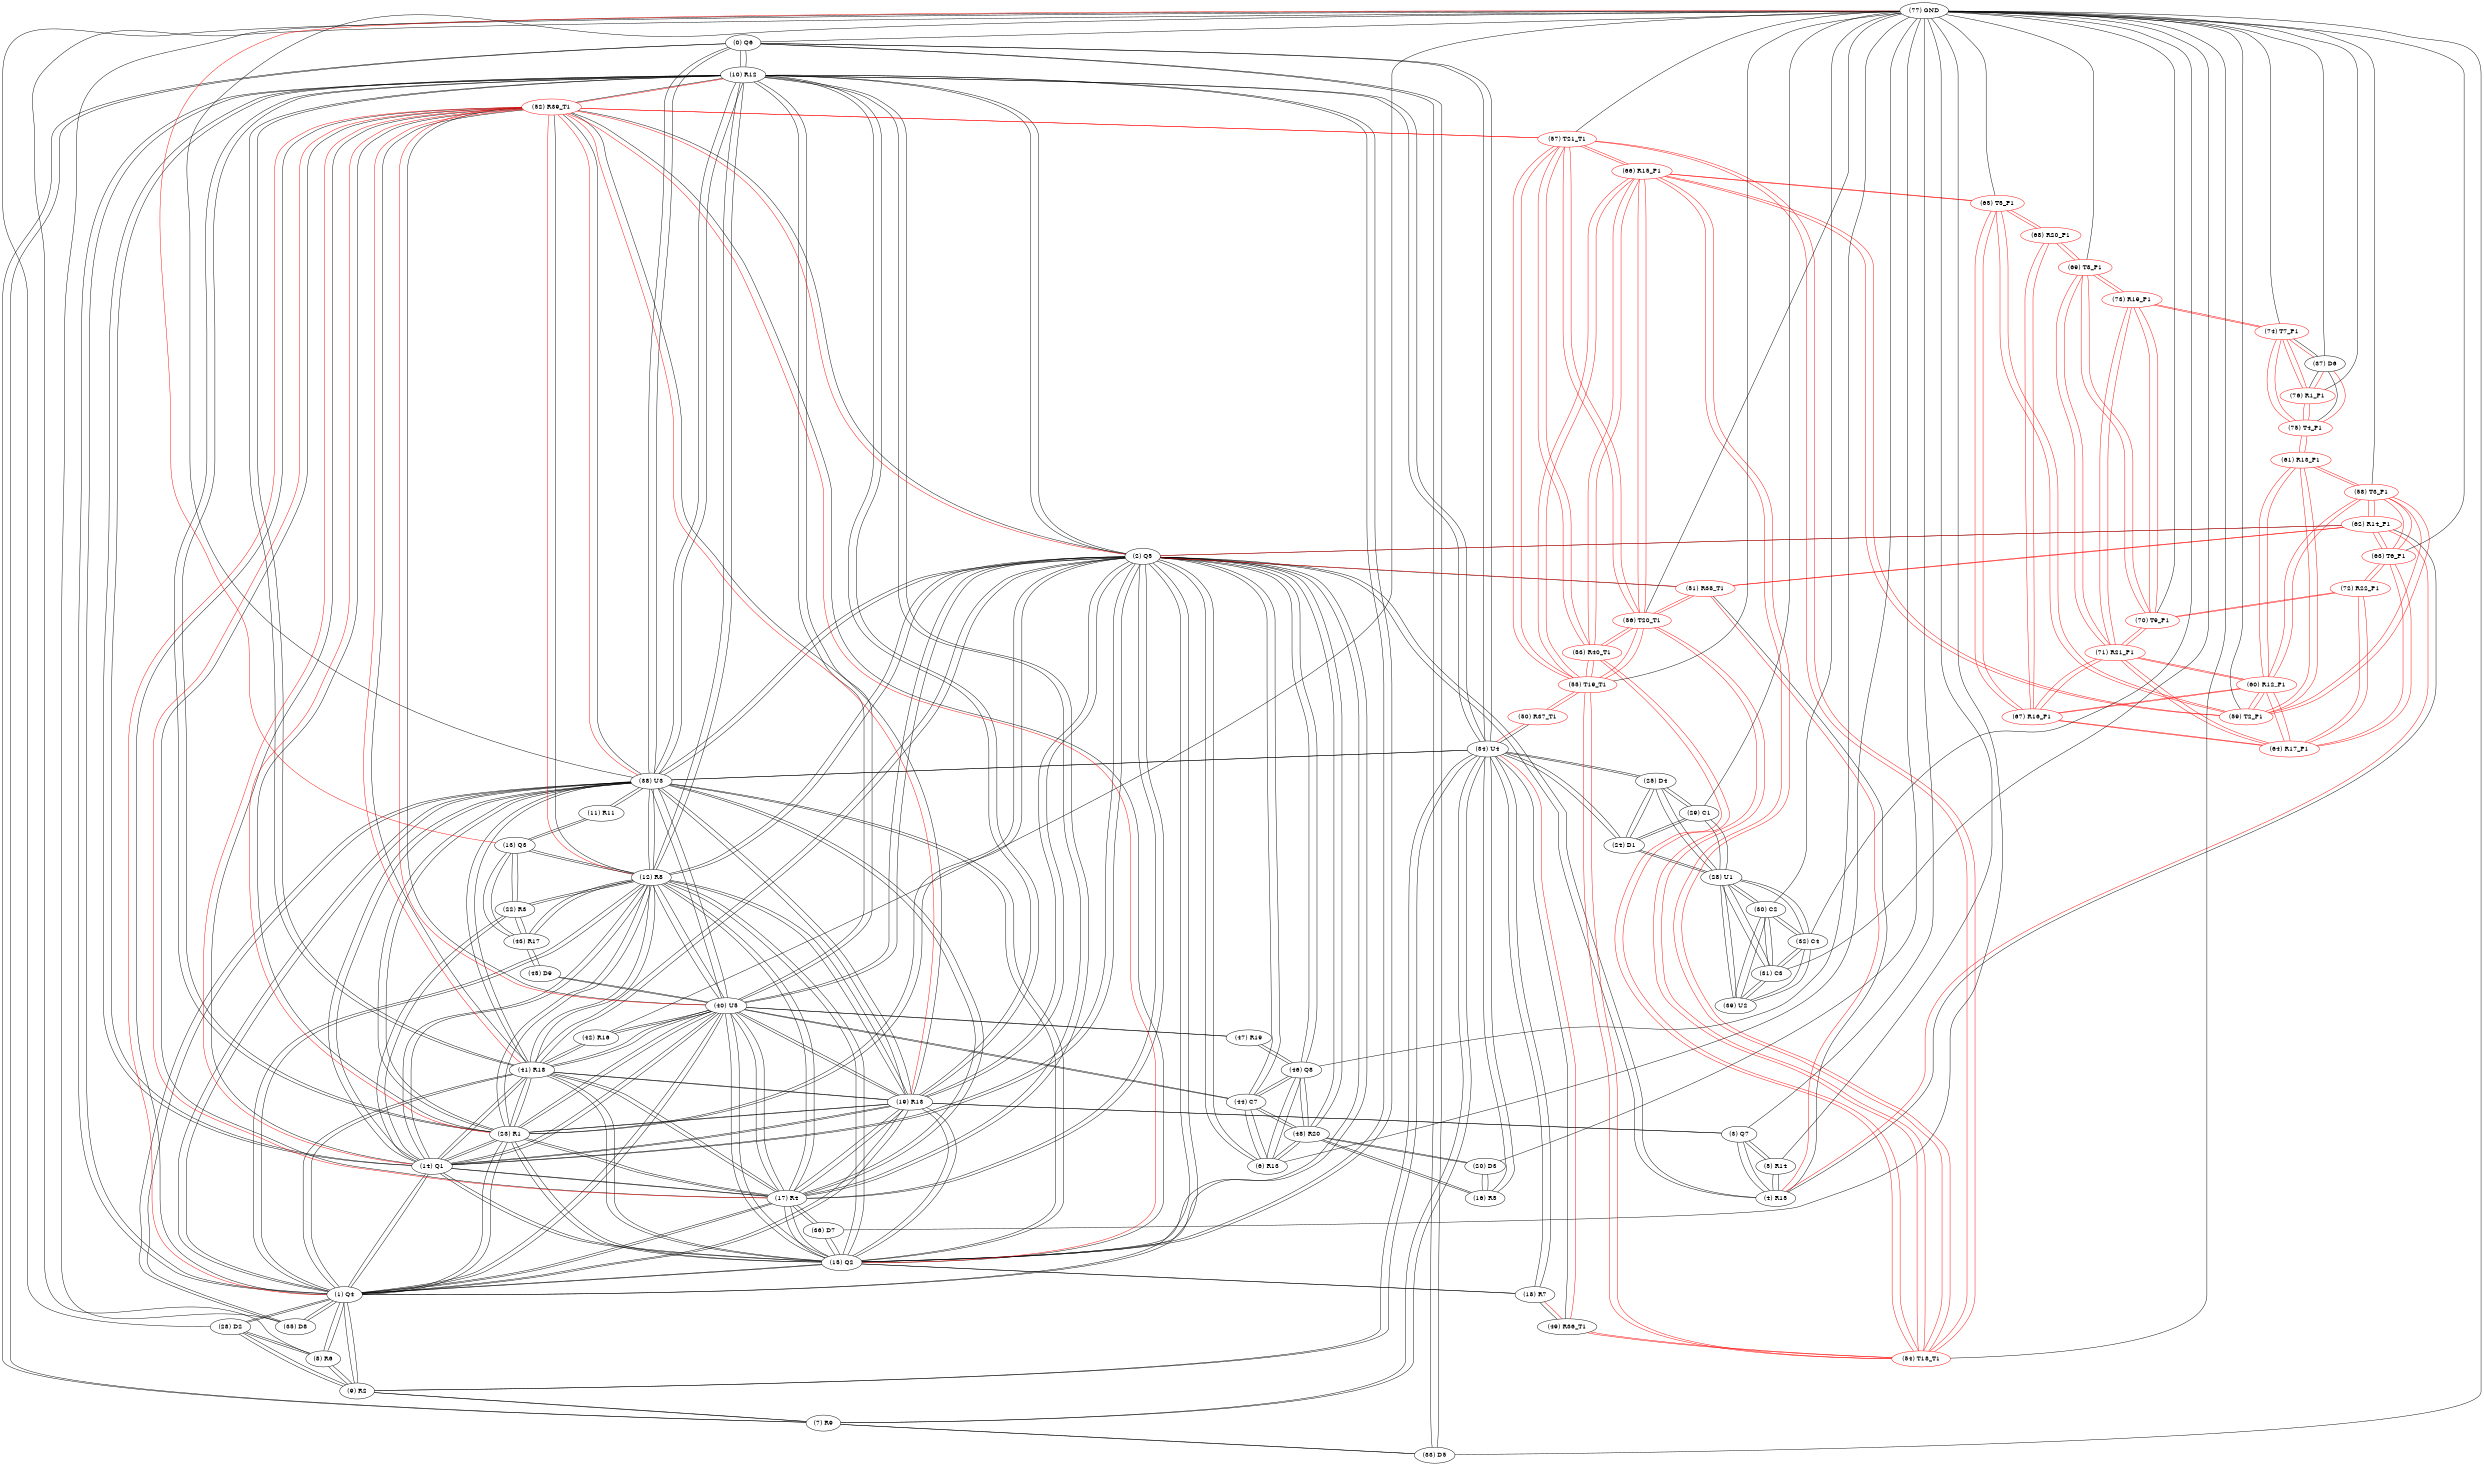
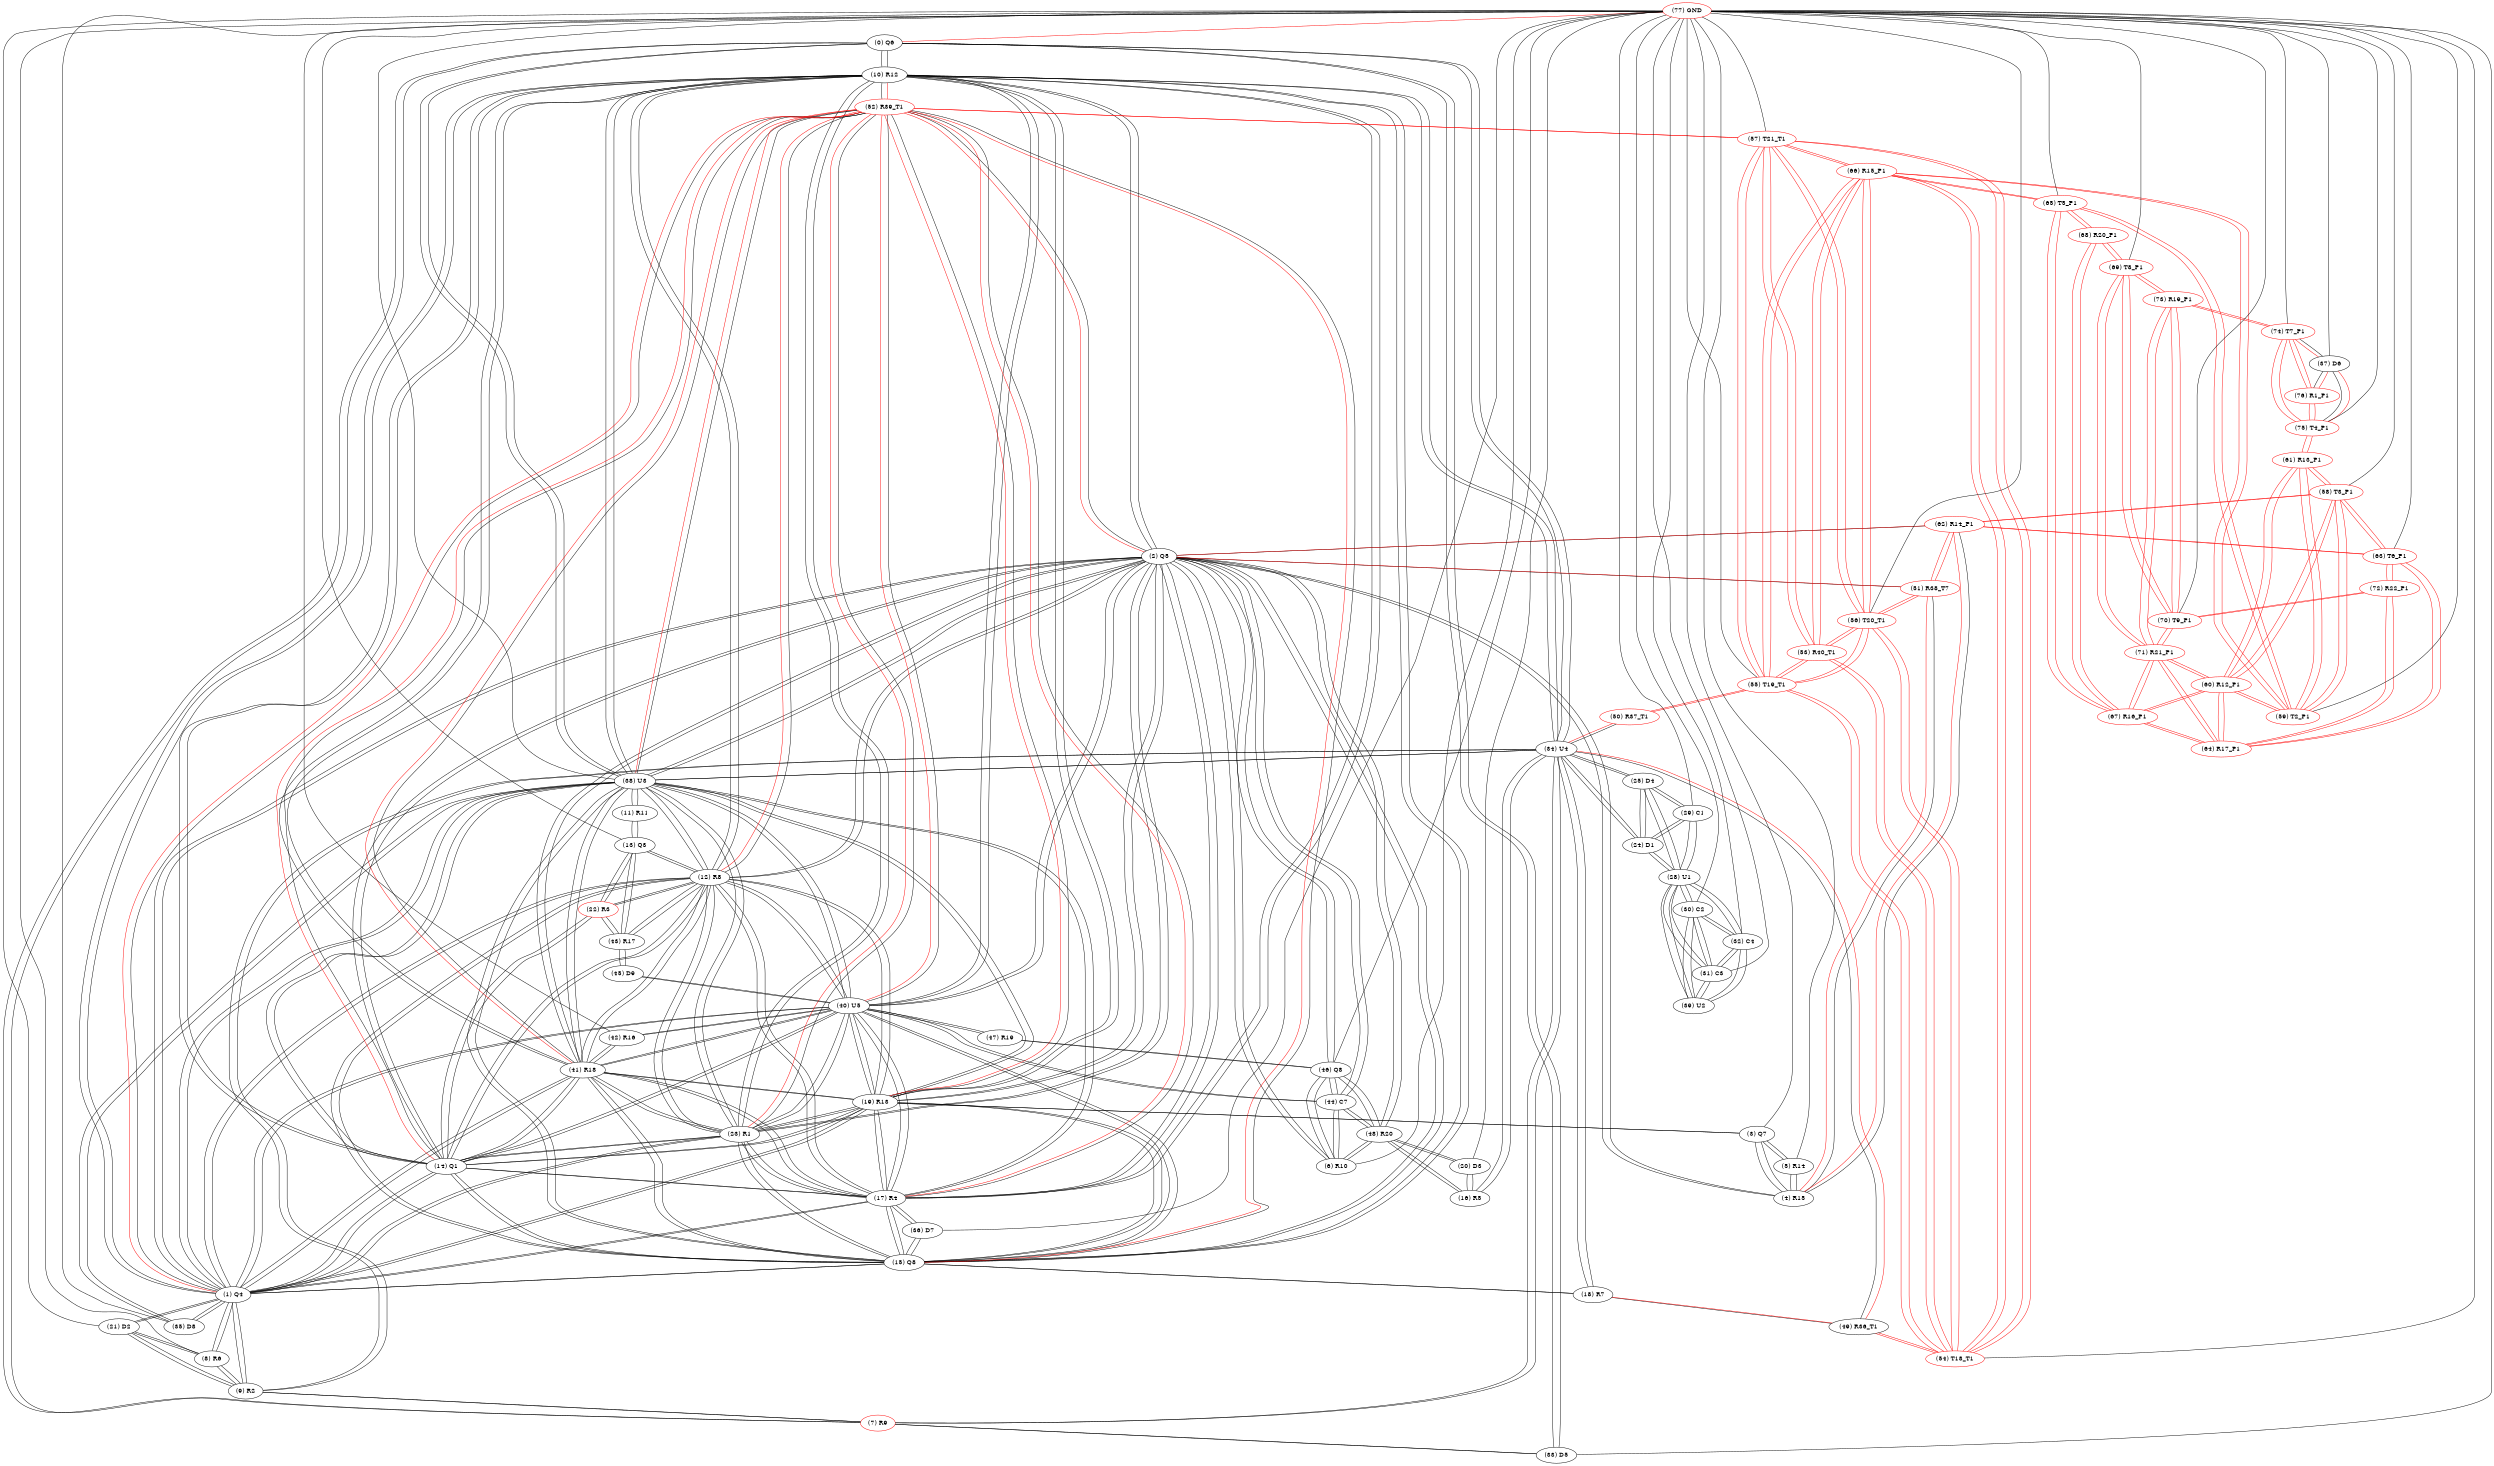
node "(77) GND": color black -> red
edge "(77) GND" -- "(0) Q6": color black -> red
edge "(77) GND" -- "(76) R1_P1": now "(77) GND" -- "(75) T4_P1"
edge "(77) GND" -- "(13) Q3": color red -> black
node "(51) R38_T1": label "(51) R38_T1" -> "(51) R38_T7"
node "(22) R3": color black -> red
node "(6) R13": label "(6) R13" -> "(6) R10"
node "(15) Q2": label "(15) Q2" -> "(15) Q8"
node "(28) D2": label "(28) D2" -> "(21) D2"
node "(7) R9": color black -> red
